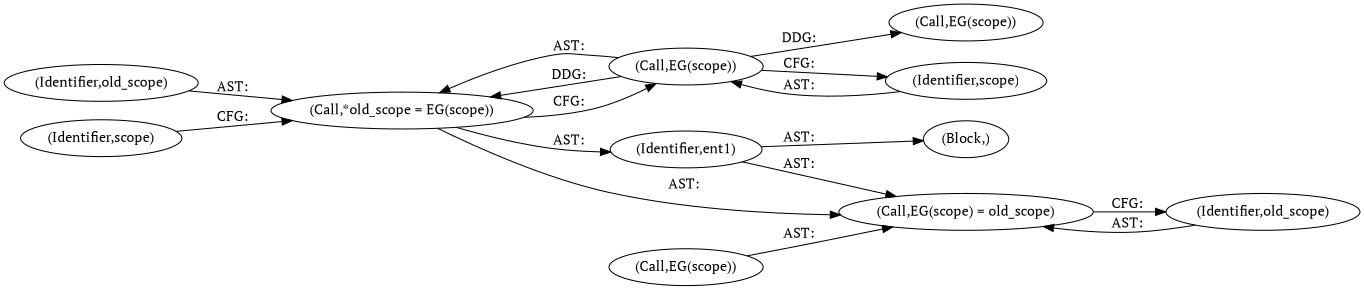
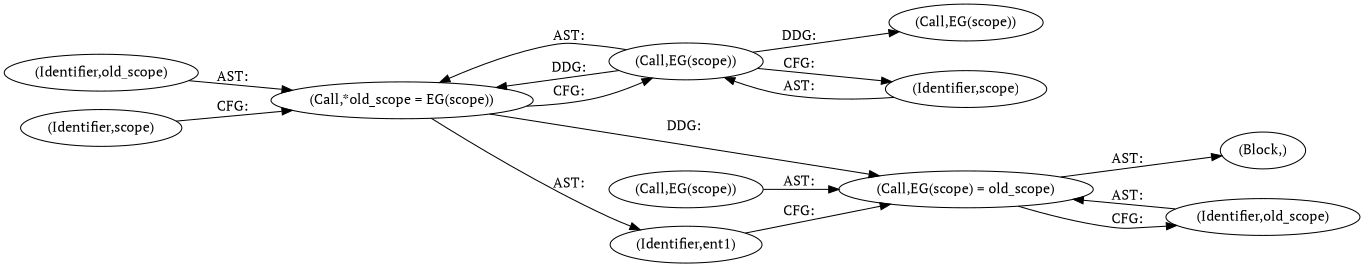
edge "(Identifier,ent1)" -> "(Block,)": now "(Call,EG(scope) = old_scope)" -> "(Block,)"
edge "(Identifier,ent1)" -> "(Call,EG(scope) = old_scope)": label "AST: " -> "CFG: "
edge "(Call,*old_scope = EG(scope))" -> "(Call,EG(scope) = old_scope)": label "AST: " -> "DDG: "
